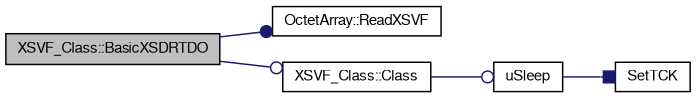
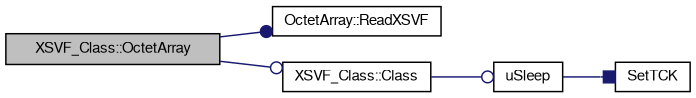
node "XSVF_Class::BasicXSDRTDO": label "XSVF_Class::BasicXSDRTDO" -> "XSVF_Class::OctetArray"
